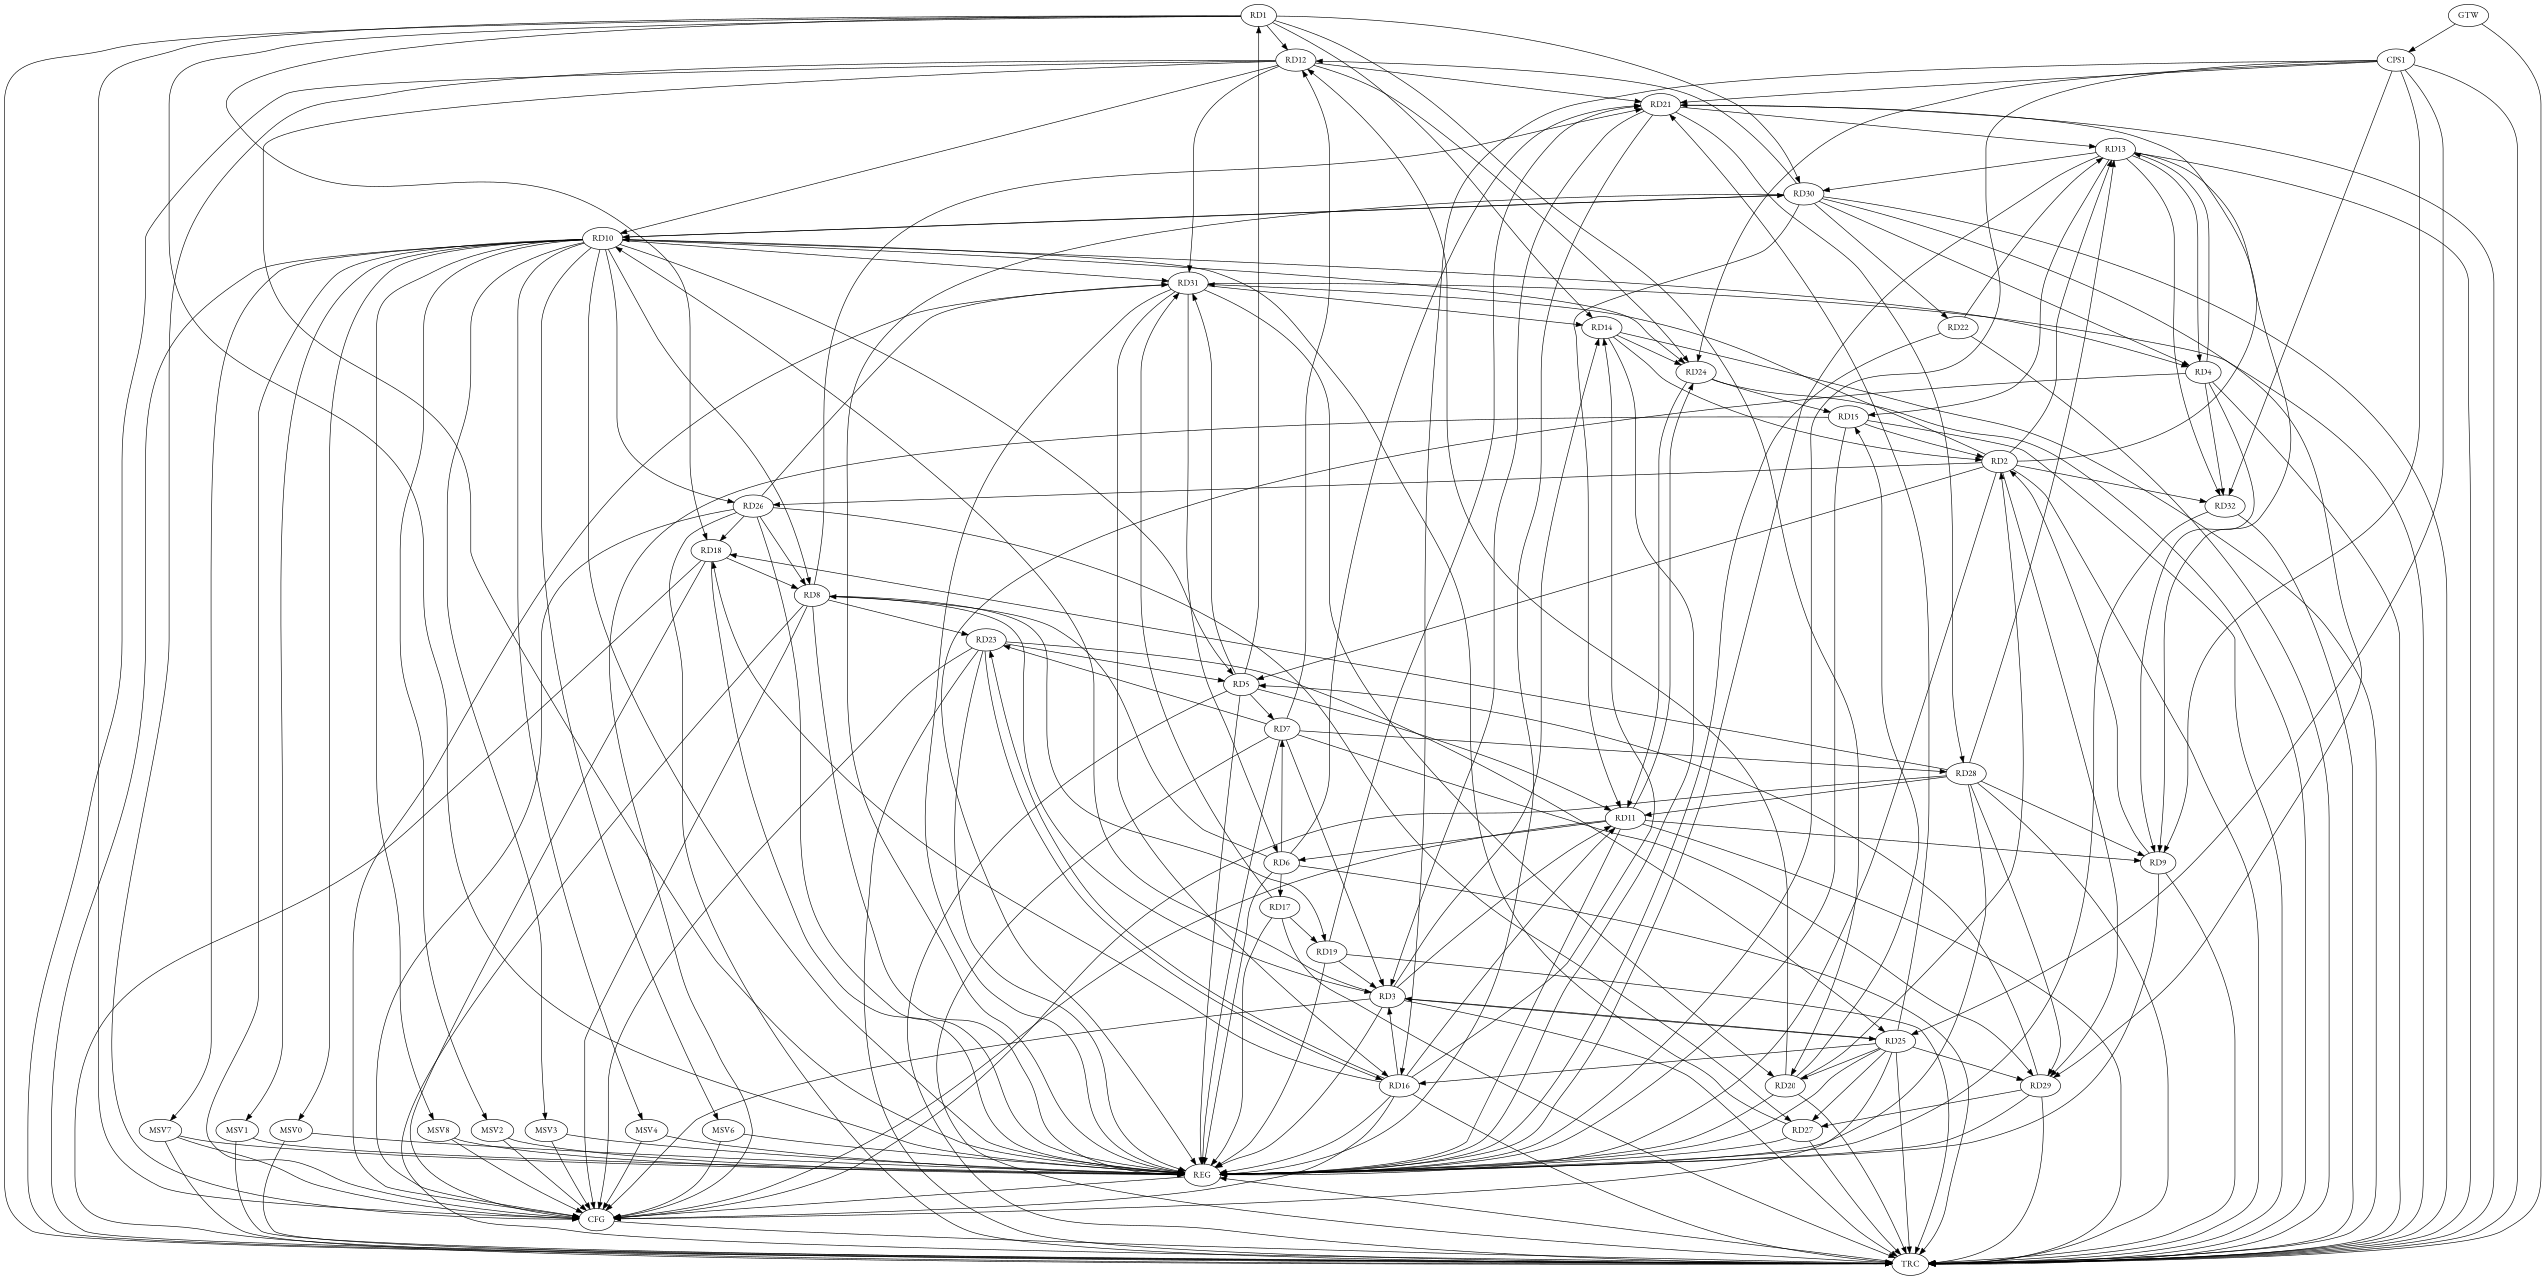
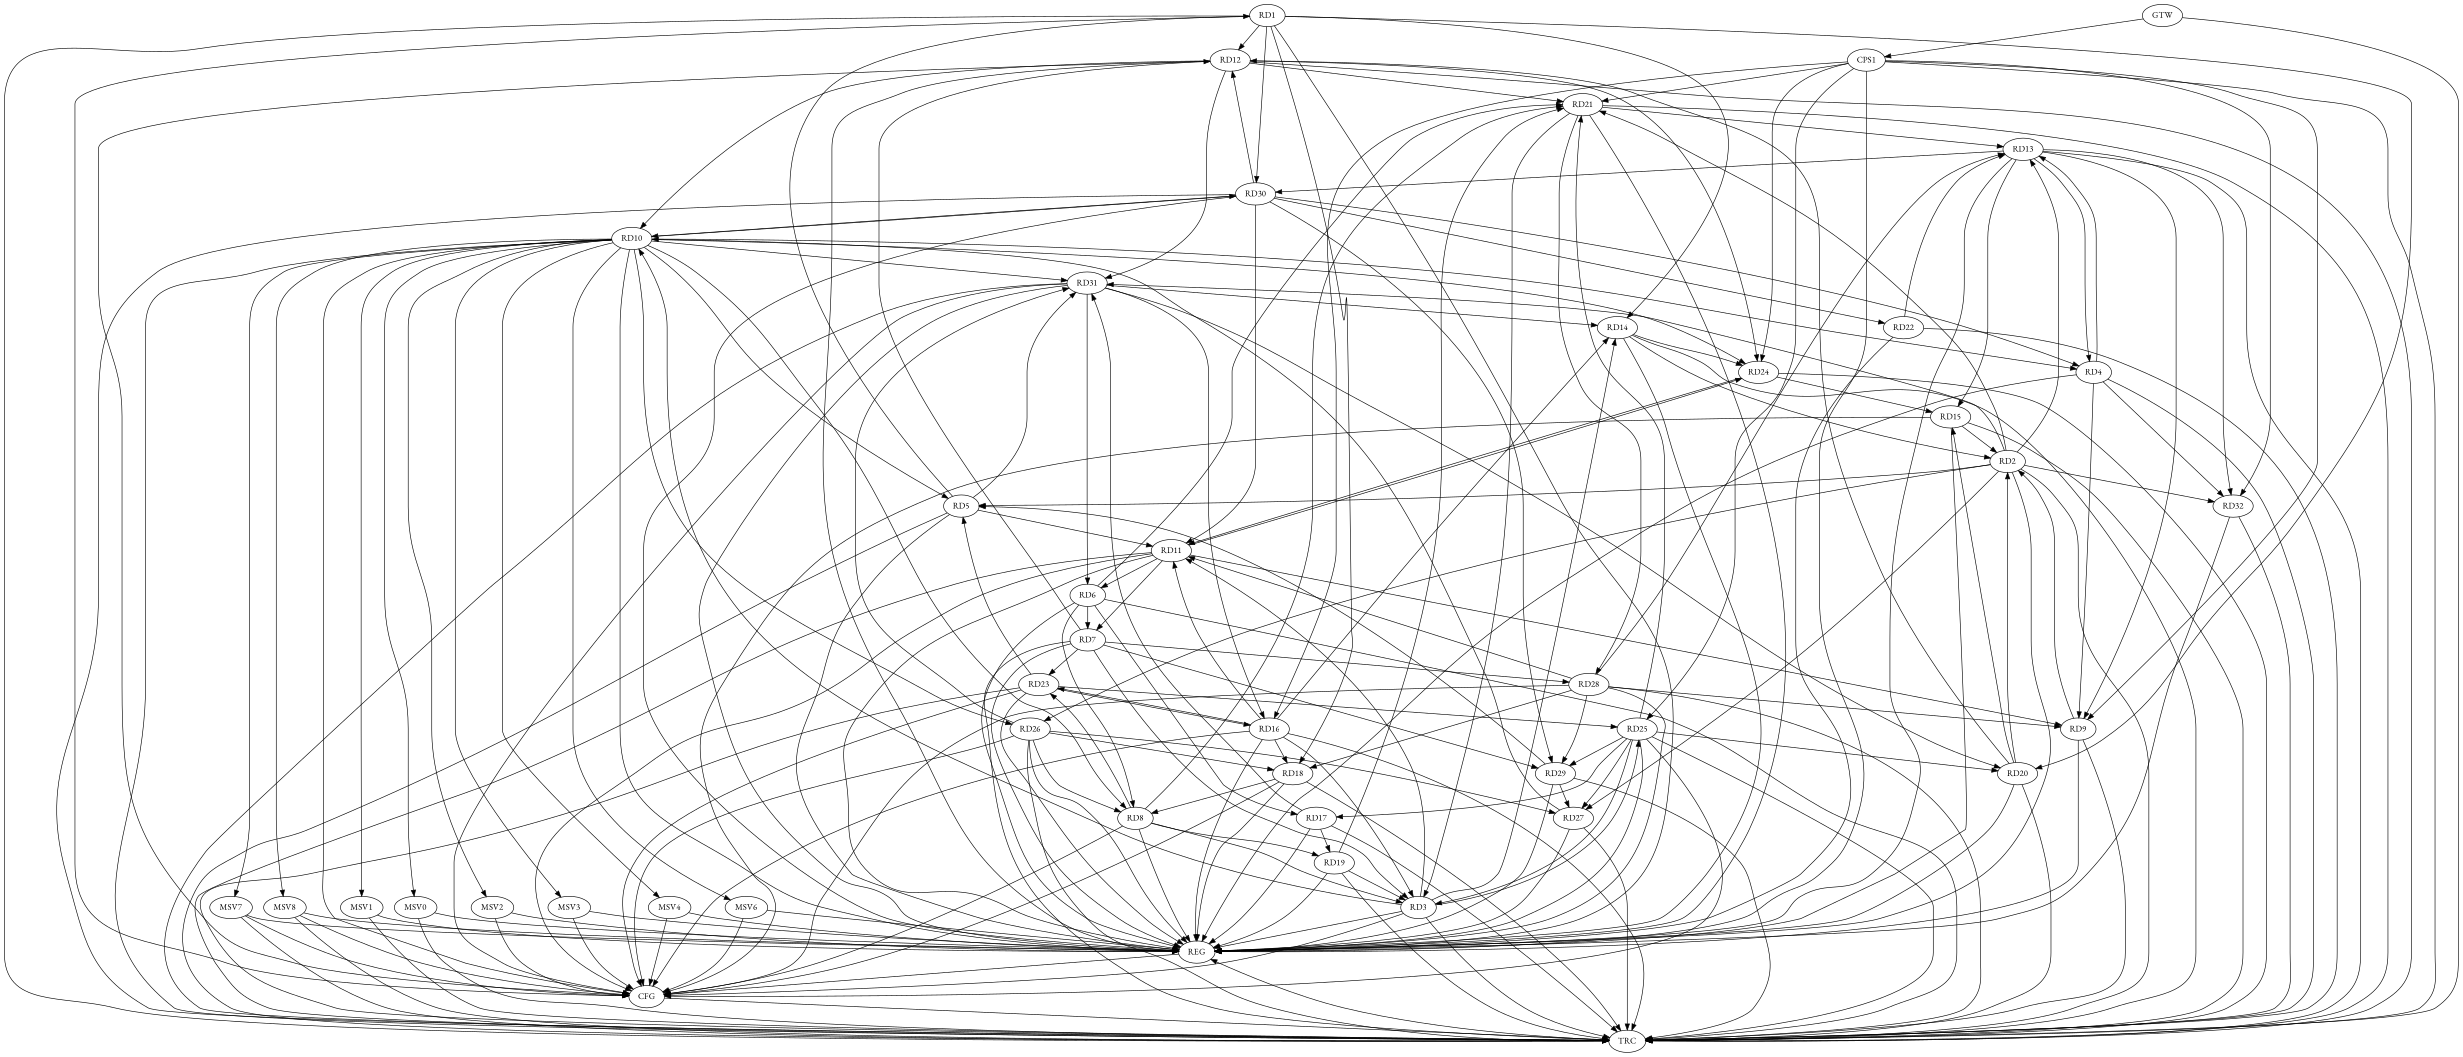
edge "RD5" -> "RD7": now "RD11" -> "RD7"
edge "RD2" -> "RD29": now "RD2" -> "RD27"
edge "RD25" -> "RD16": now "RD25" -> "RD17"
edge "RD8" -> "TRC": now "MSV8" -> "TRC"
